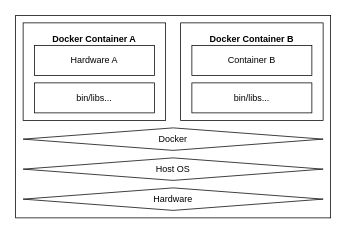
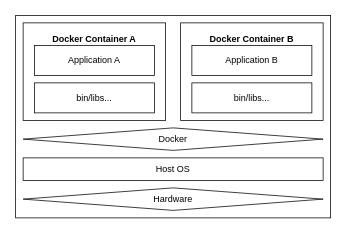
node "Hardware A": label "Hardware A" -> "Application A"
node "Container B": label "Container B" -> "Application B"
node "Host OS": shape diamond -> rectangle
